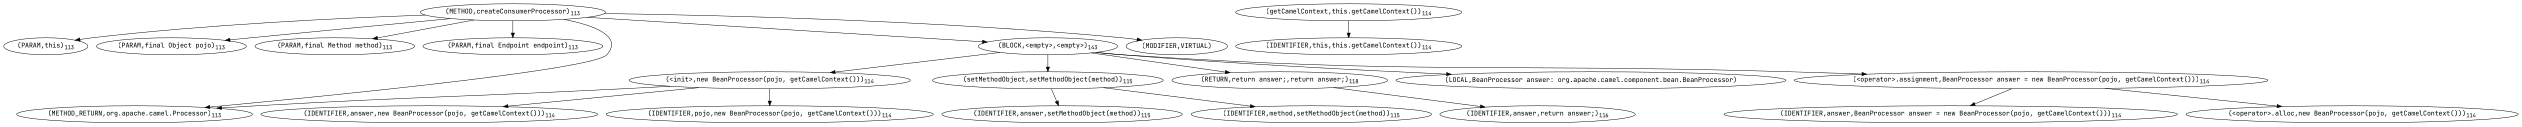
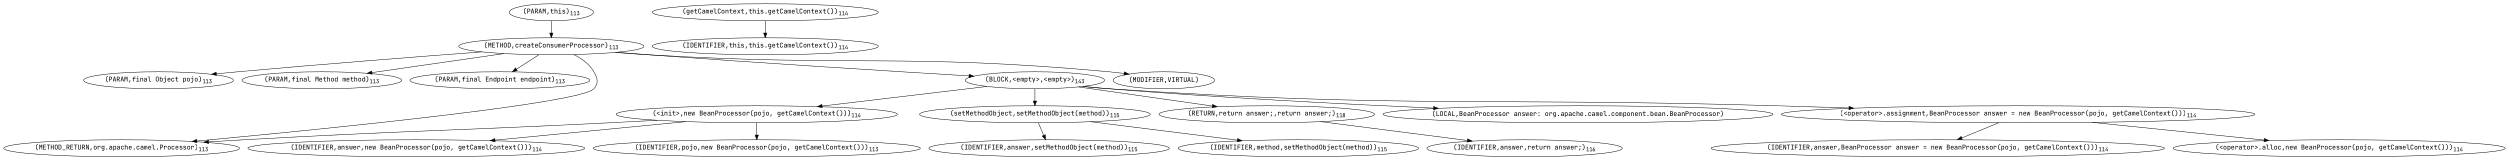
edge "(METHOD,createConsumerProcessor)" -> "(PARAM,this)": reversed
node "(IDENTIFIER,pojo,new BeanProcessor(pojo, getCamelContext()))": text "114" -> "113"
